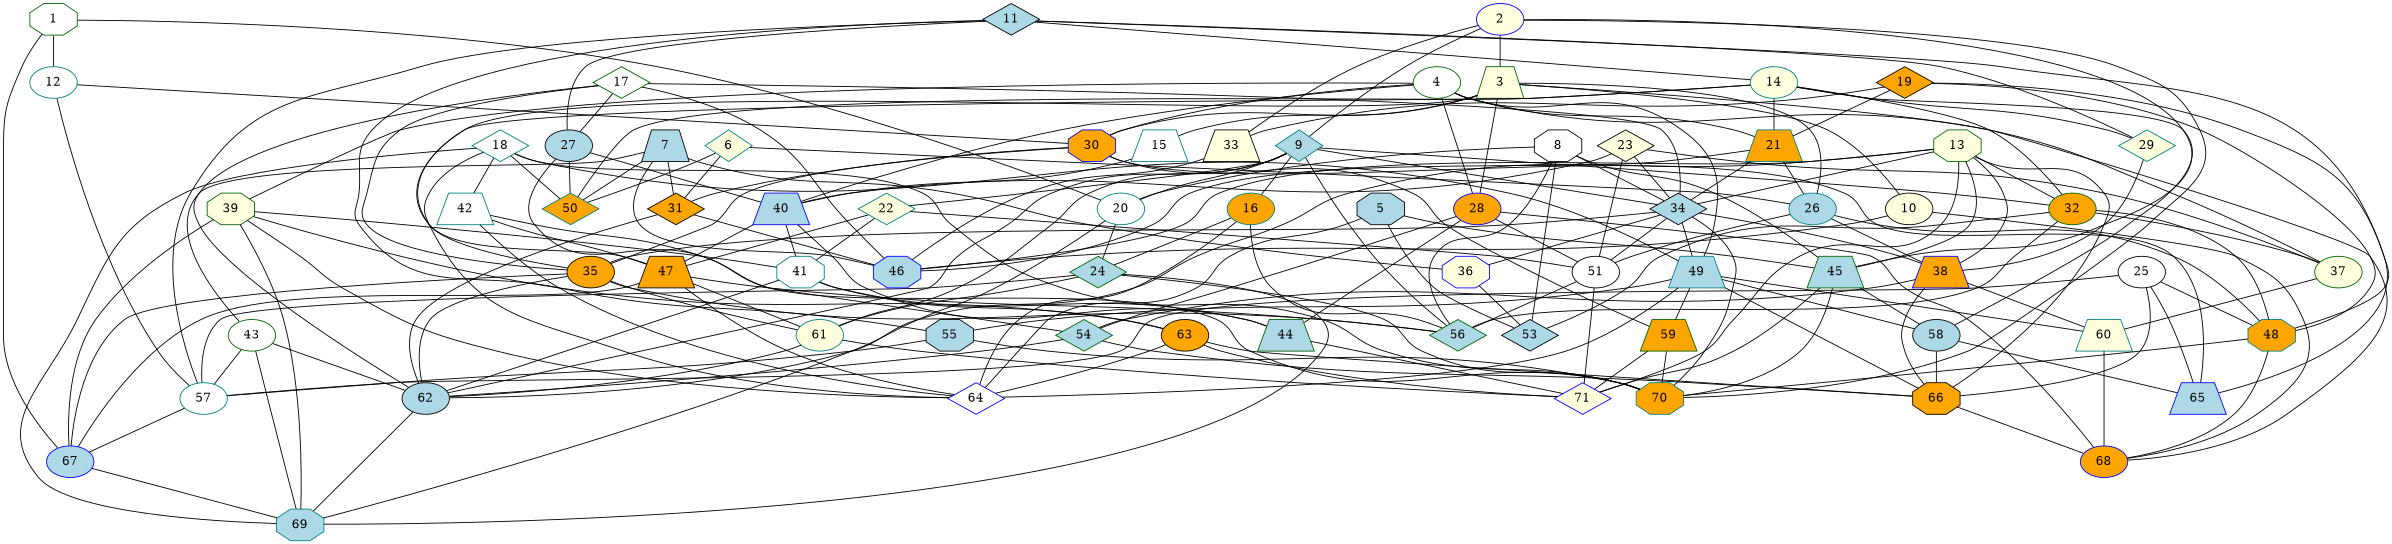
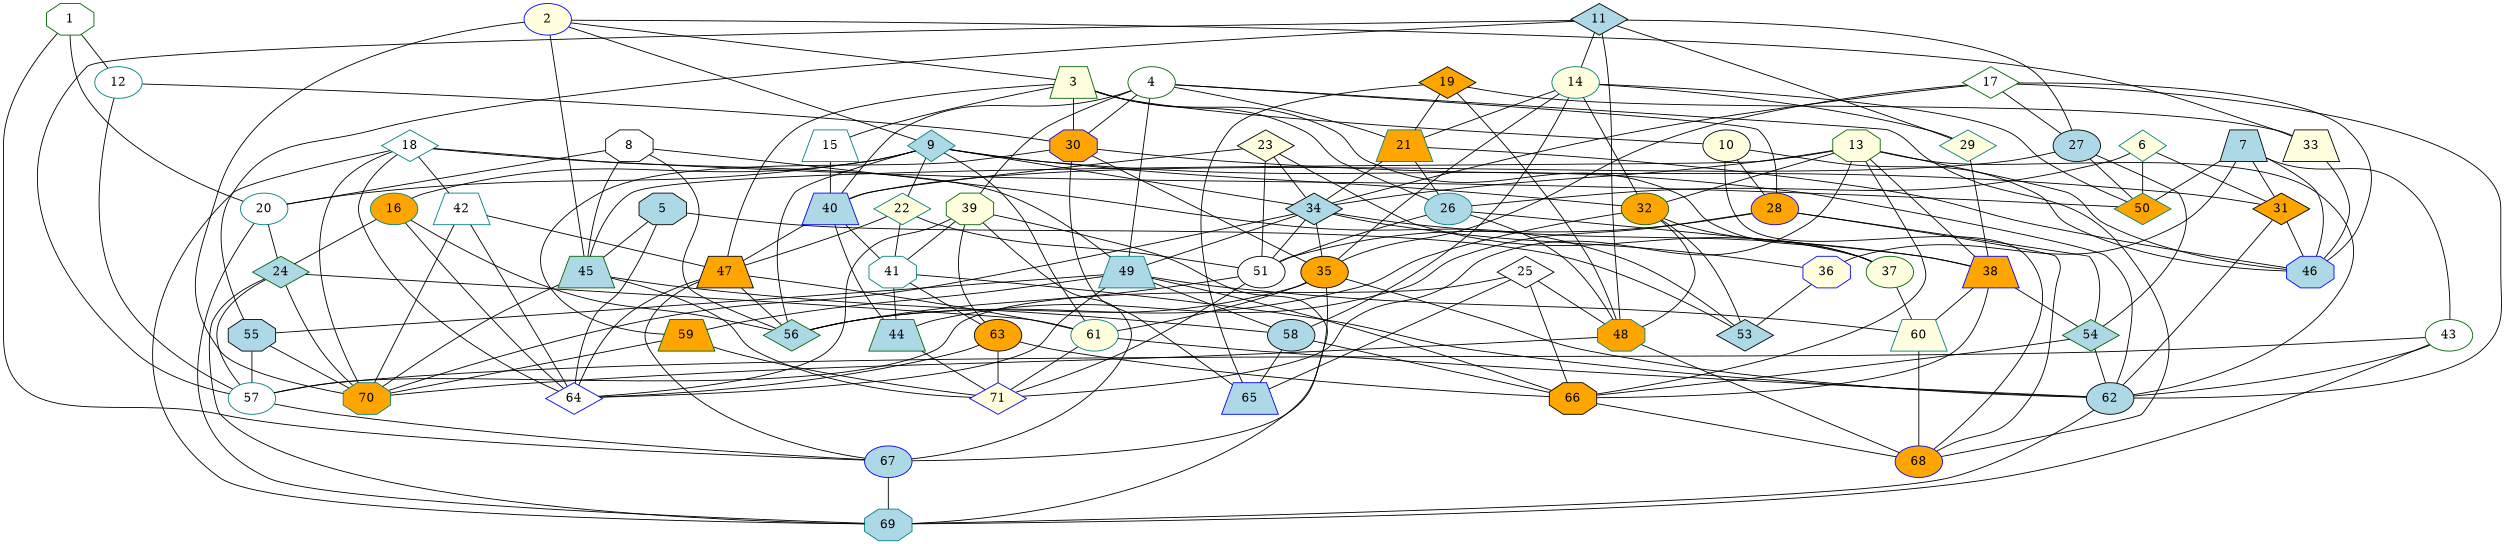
edge "3" -- "28": now "10" -- "28"
edge "8" -- "34": removed
node "25": shape ellipse -> diamond
